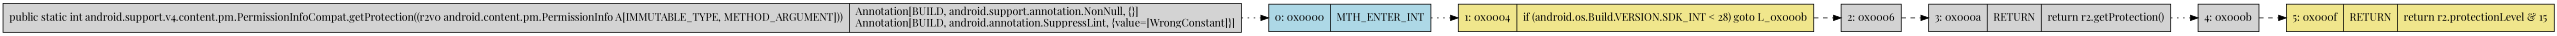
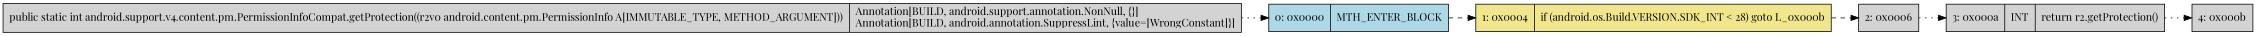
node "0: 0x0000": text "MTH_ENTER_INT" -> "MTH_ENTER_BLOCK"
edge "0: 0x0000" -> "1: 0x0004": style dotted -> dashed
edge "2: 0x0006" -> "3: 0x000a": style dashed -> dotted
node "3: 0x000a": text "RETURN" -> "INT"
node "5: 0x000f": removed
